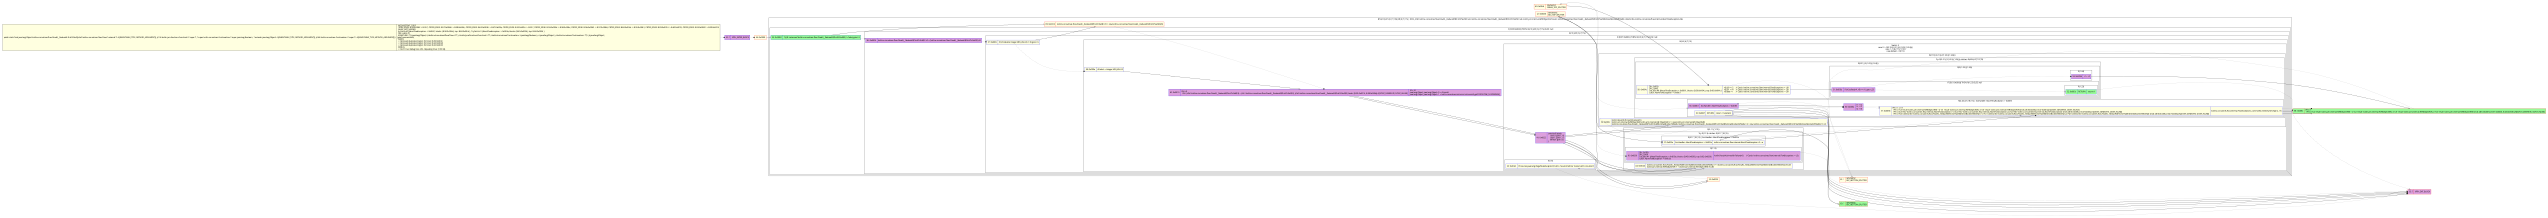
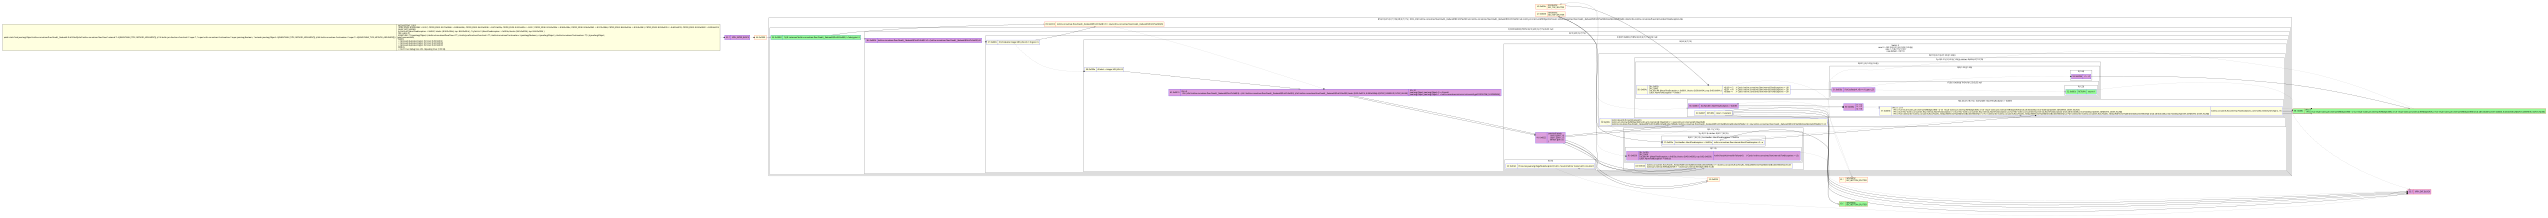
node "60: 0x004c": text "DEBUG_TOP_SPLITTER" -> "EXC_TOP_SPLITTER"
